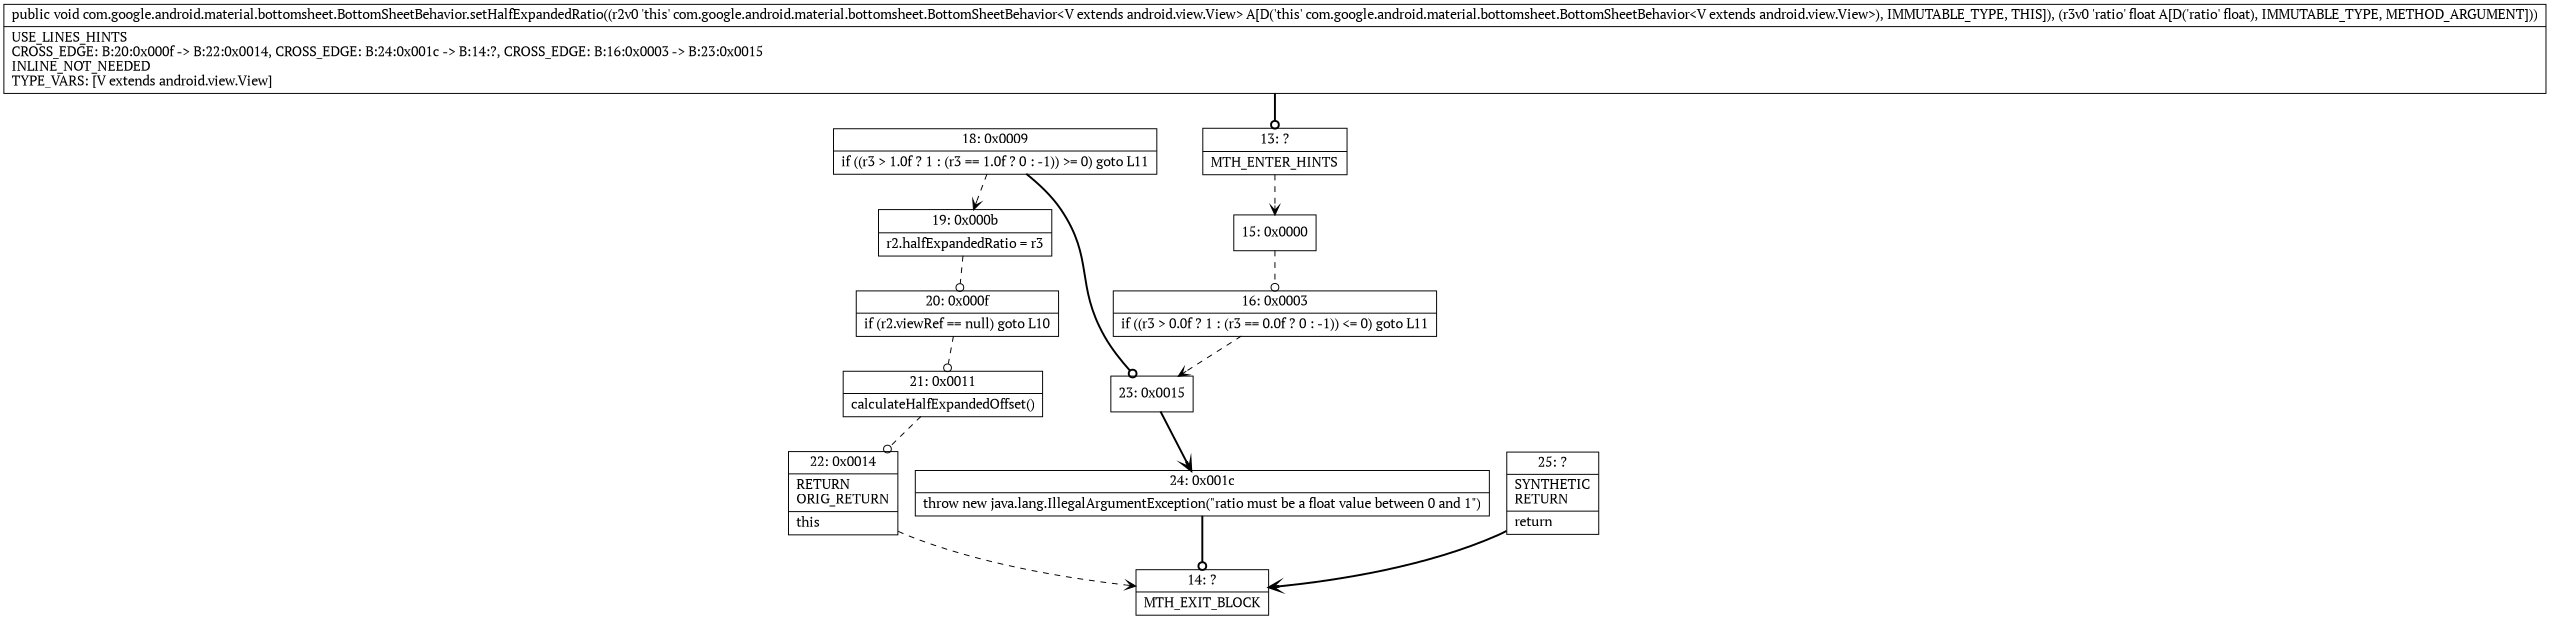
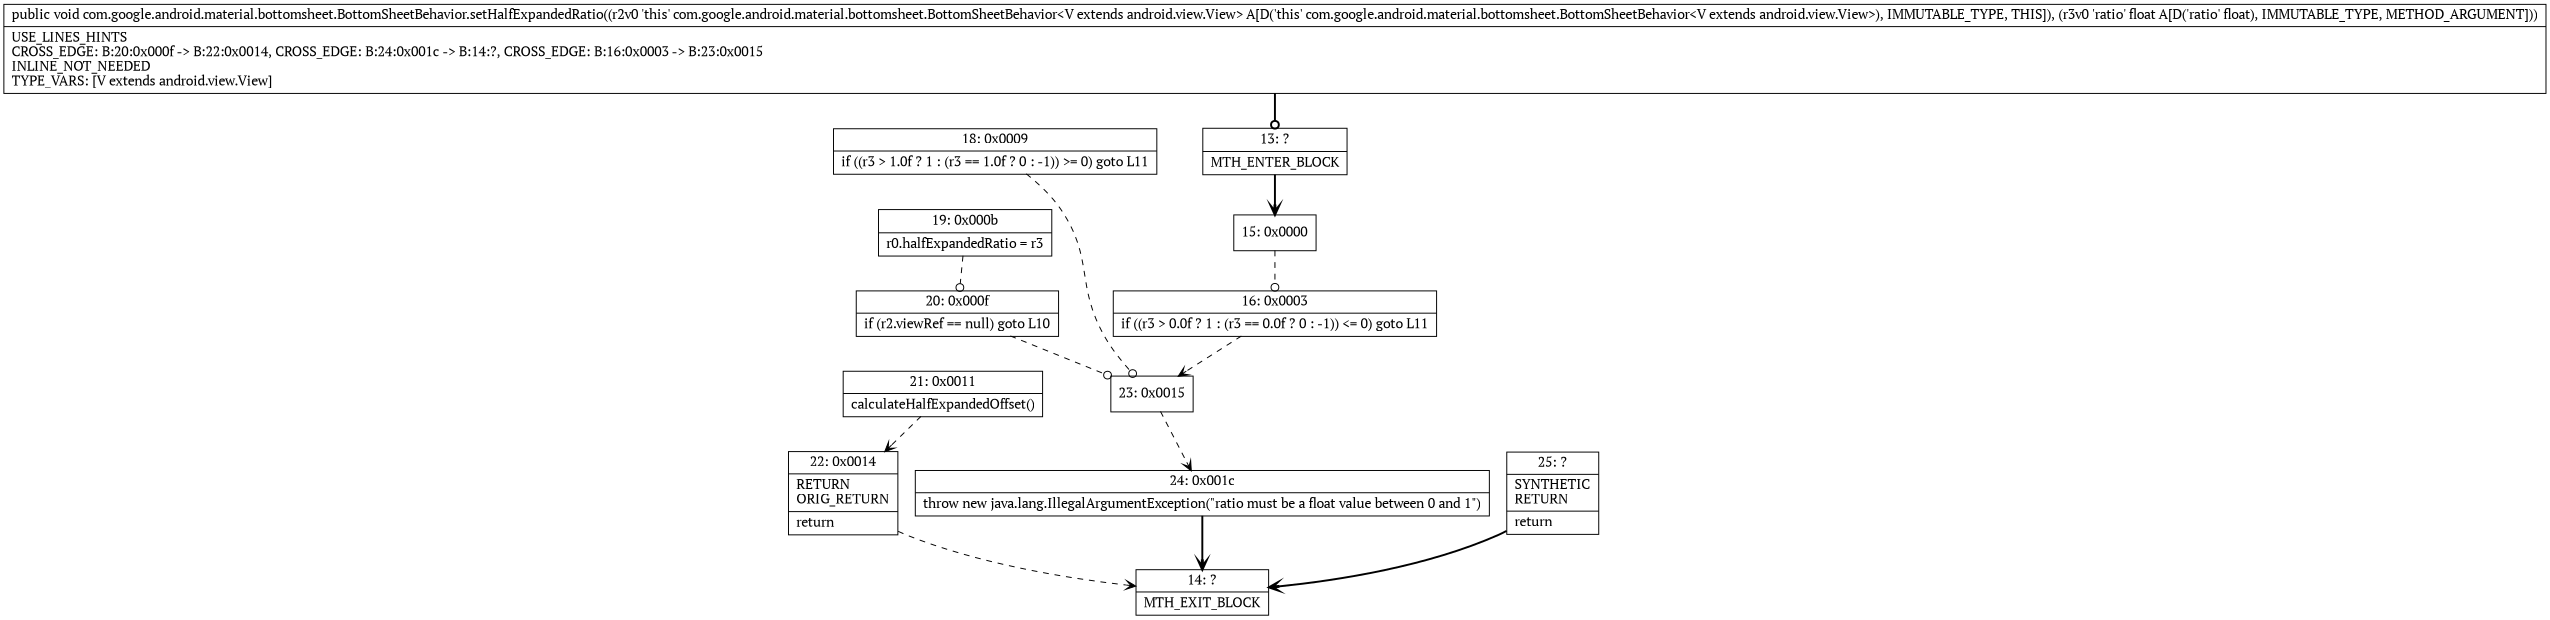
node "13: ?": text "MTH_ENTER_HINTS" -> "MTH_ENTER_BLOCK"
edge "18: 0x0009" -> "19: 0x000b": removed
edge "13: ?" -> "15: 0x0000": style dashed -> bold
node "19: 0x000b": text "r2.halfExpandedRatio = r3" -> "r0.halfExpandedRatio = r3"
edge "18: 0x0009" -> "23: 0x0015": style bold -> dashed
edge "20: 0x000f" -> "21: 0x0011": now "20: 0x000f" -> "23: 0x0015"
edge "21: 0x0011" -> "22: 0x0014": arrowhead odot -> vee
edge "23: 0x0015" -> "24: 0x001c": style bold -> dashed
node "22: 0x0014": text "this" -> "return"
edge "24: 0x001c" -> "14: ?": arrowhead odot -> vee
